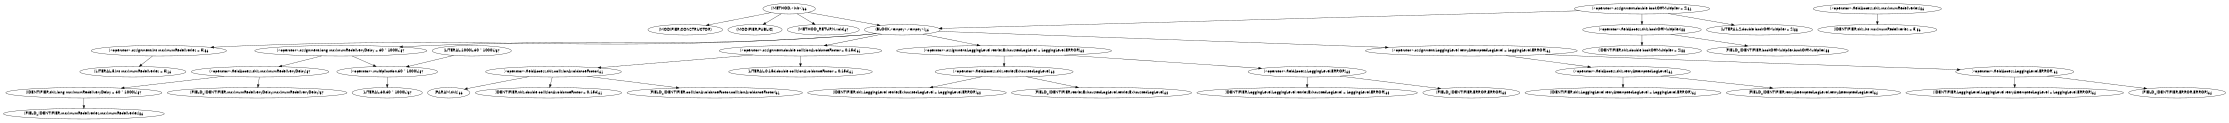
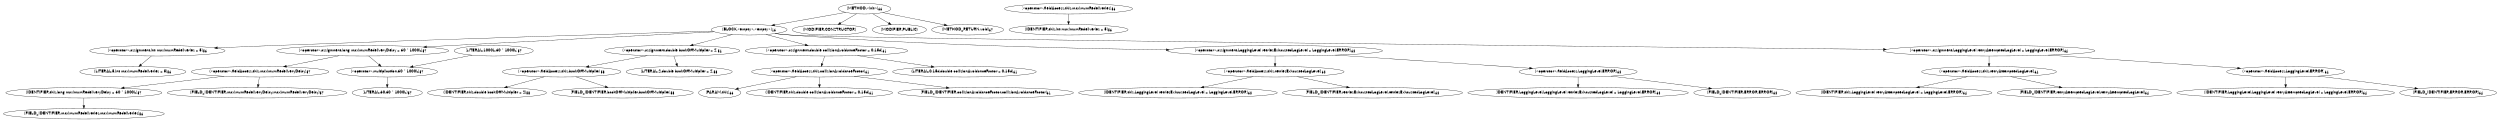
edge "(<operator>.assignment,double backOffMultiplier = 2)" -> "(BLOCK,<empty>,<empty>)": reversed
node "(LITERAL,5,int maximumRedeliveries = 5)": text "16" -> "56"
